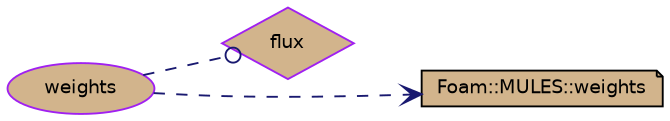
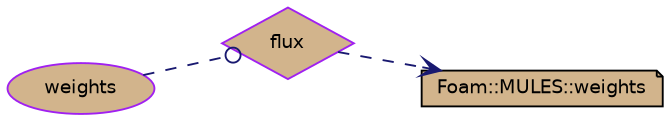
edge "weights" -> "Foam::MULES::weights": now "flux" -> "Foam::MULES::weights"
